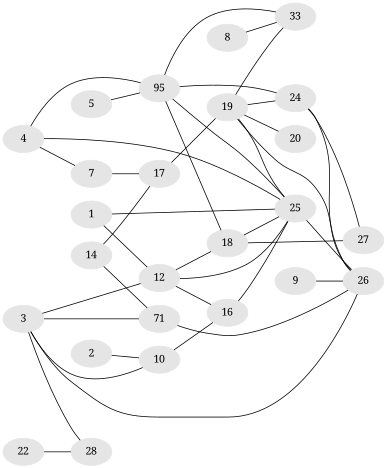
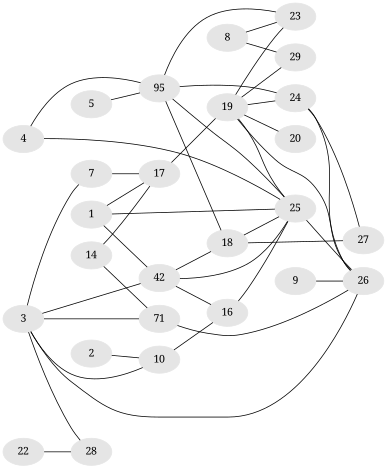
node "33": label "33" -> "23"
node "29": added
edge "4" -- "7": now "3" -- "7"
edge "17" -- "1": added
node "12": label "12" -> "42"
